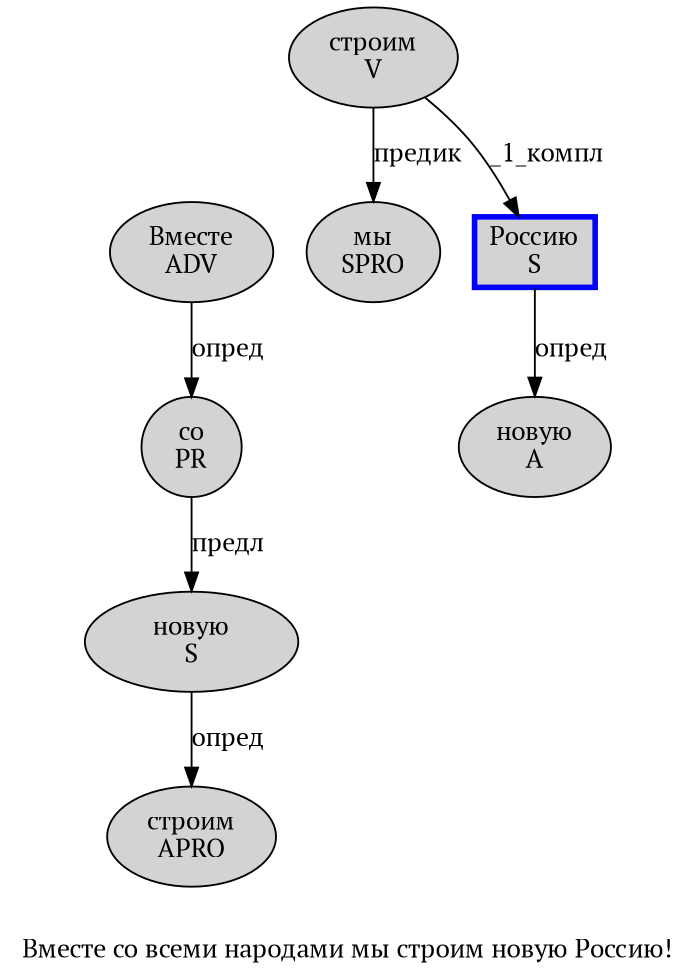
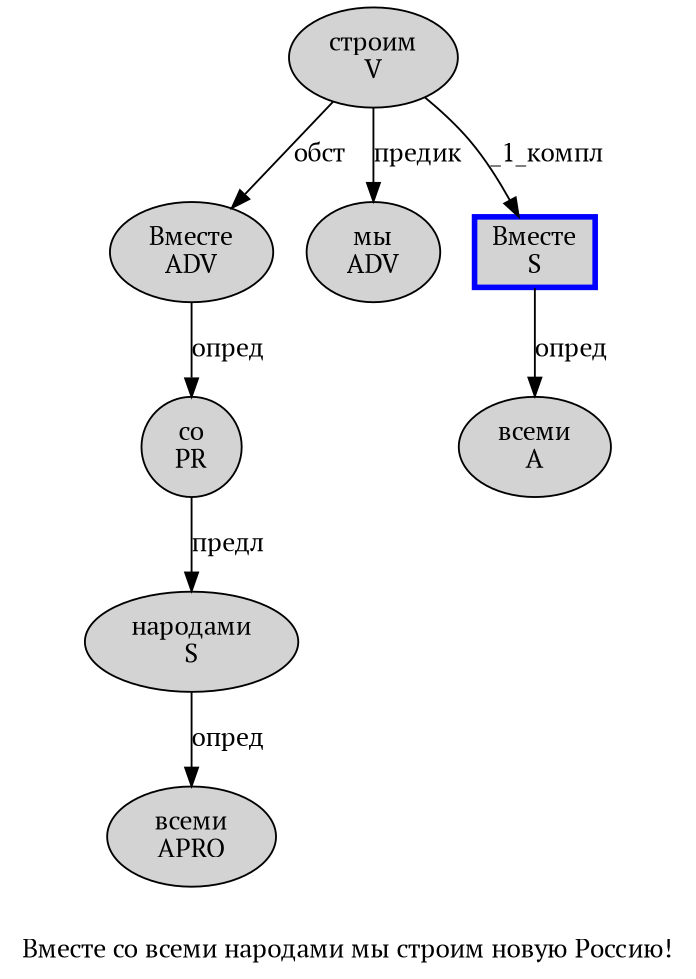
edge "строим V" -> "Вместе ADV": added, label "обст"
node "мы SPRO": label "мы SPRO" -> "мы ADV"
node "Россию S": label "Россию S" -> "Вместе S"
node "новую A": label "новую A" -> "всеми A"
node "новую S": label "новую S" -> "народами S"
node "строим APRO": label "строим APRO" -> "всеми APRO"
